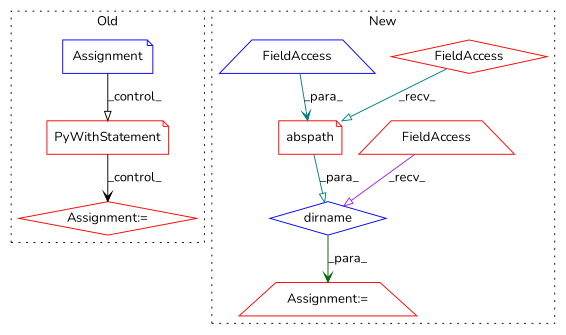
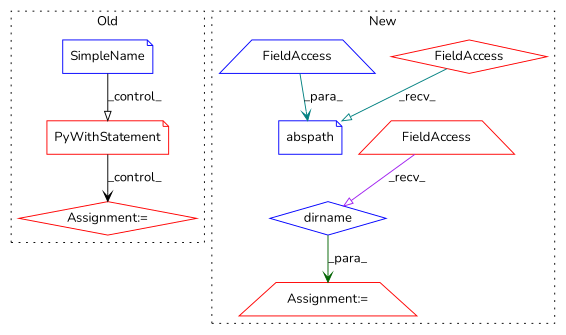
node "Assignment": label "Assignment" -> "SimpleName"
node "abspath": color red -> blue
edge "abspath" -> "dirname": removed, label "_para_"
